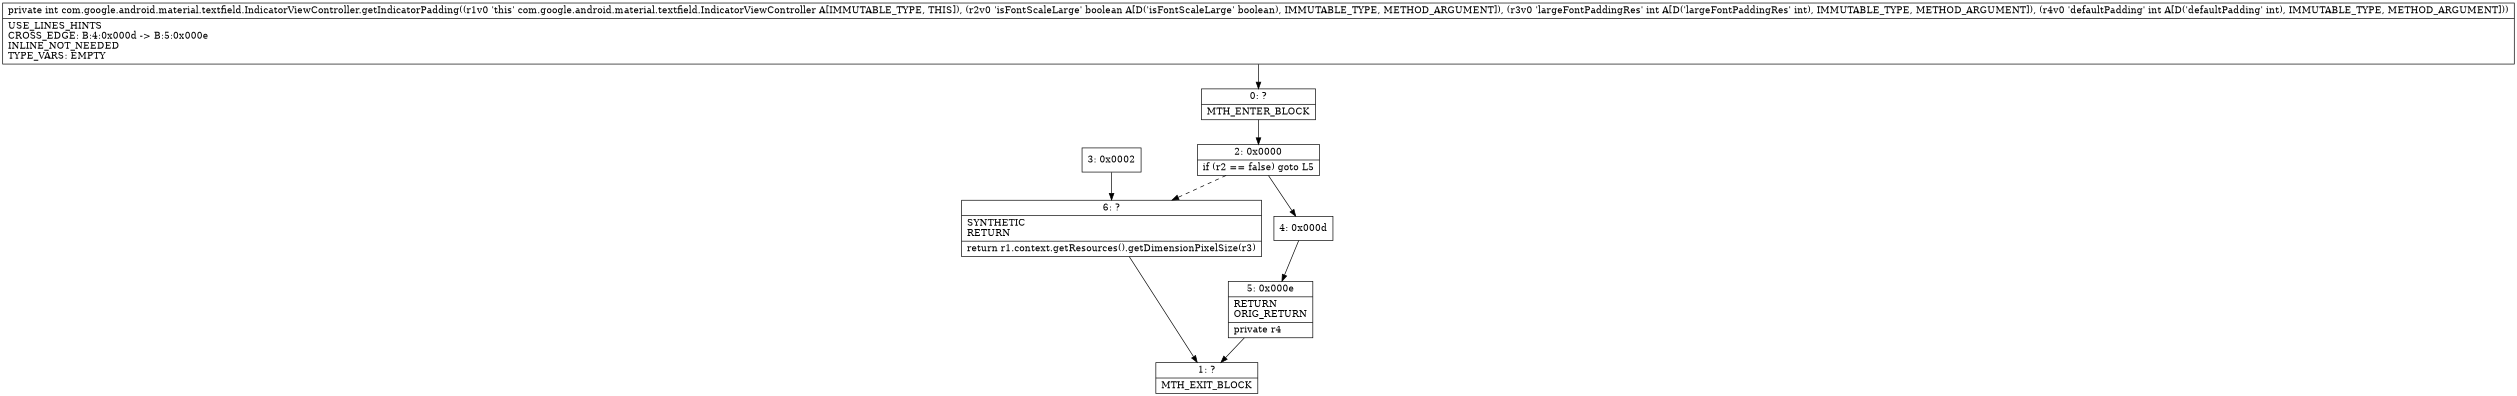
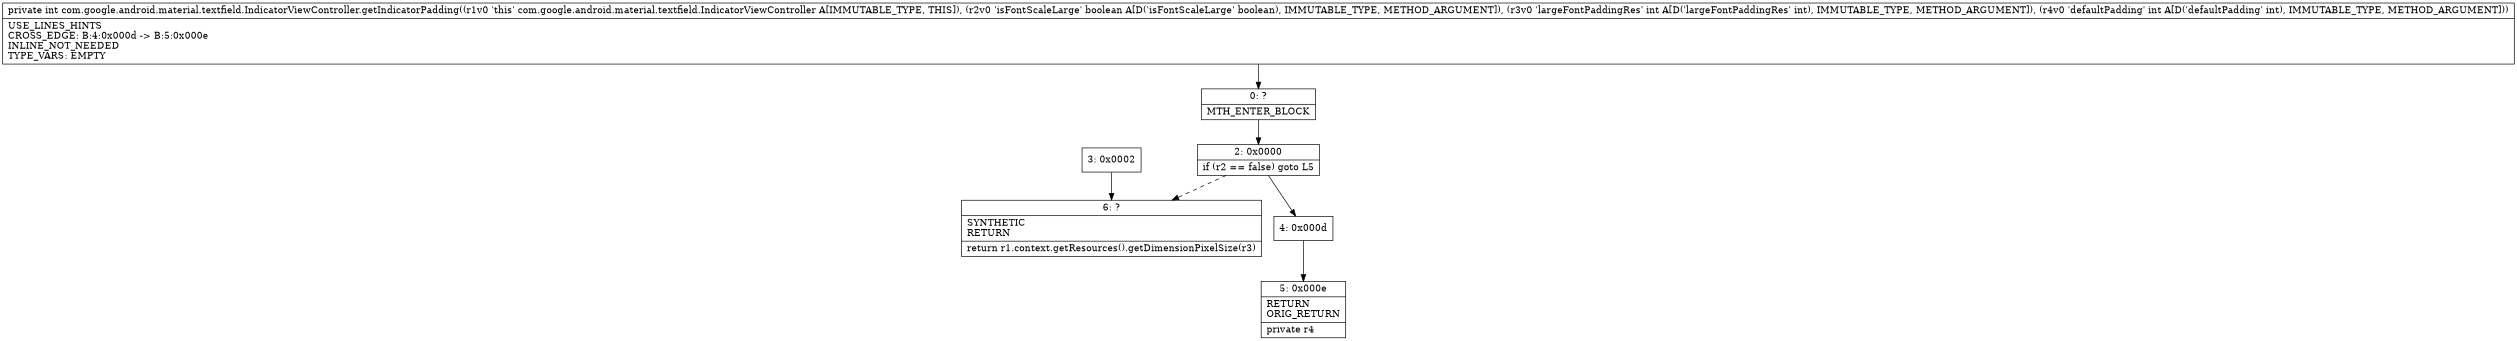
node "1: ?": removed
